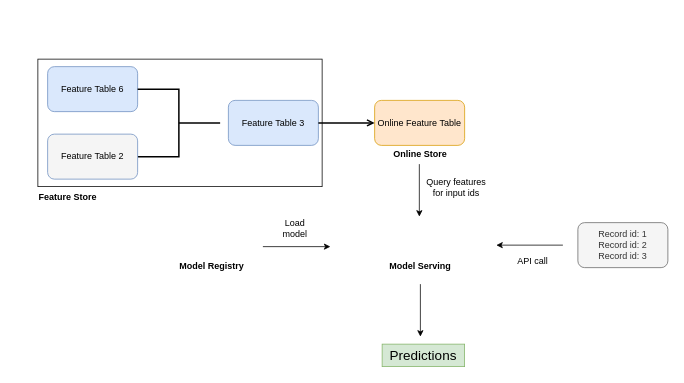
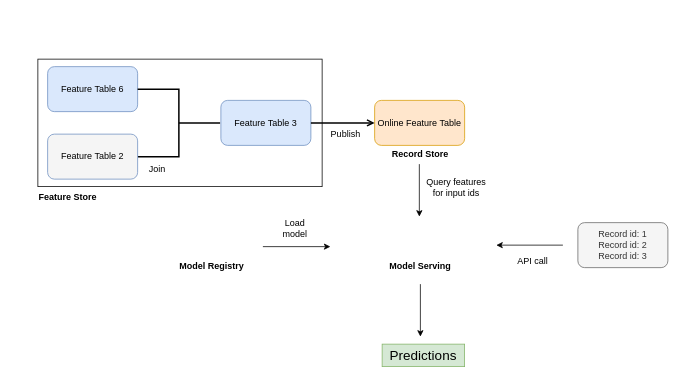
node "Feature Table 3": moved (273, 123) -> (266, 123)
node "Publish": added
node "Online Store": label "Online Store" -> "Record Store"
node "Join": added
